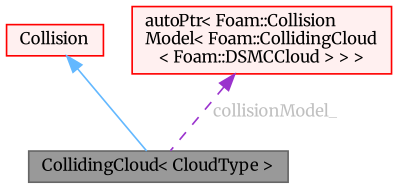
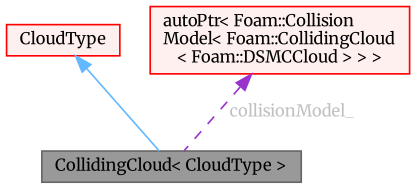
node "Collision": label "Collision" -> "CloudType"
